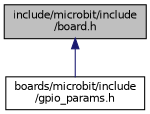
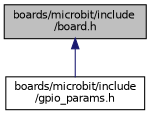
node "include/microbit/include /board.h": label "include/microbit/include /board.h" -> "boards/microbit/include /board.h"
